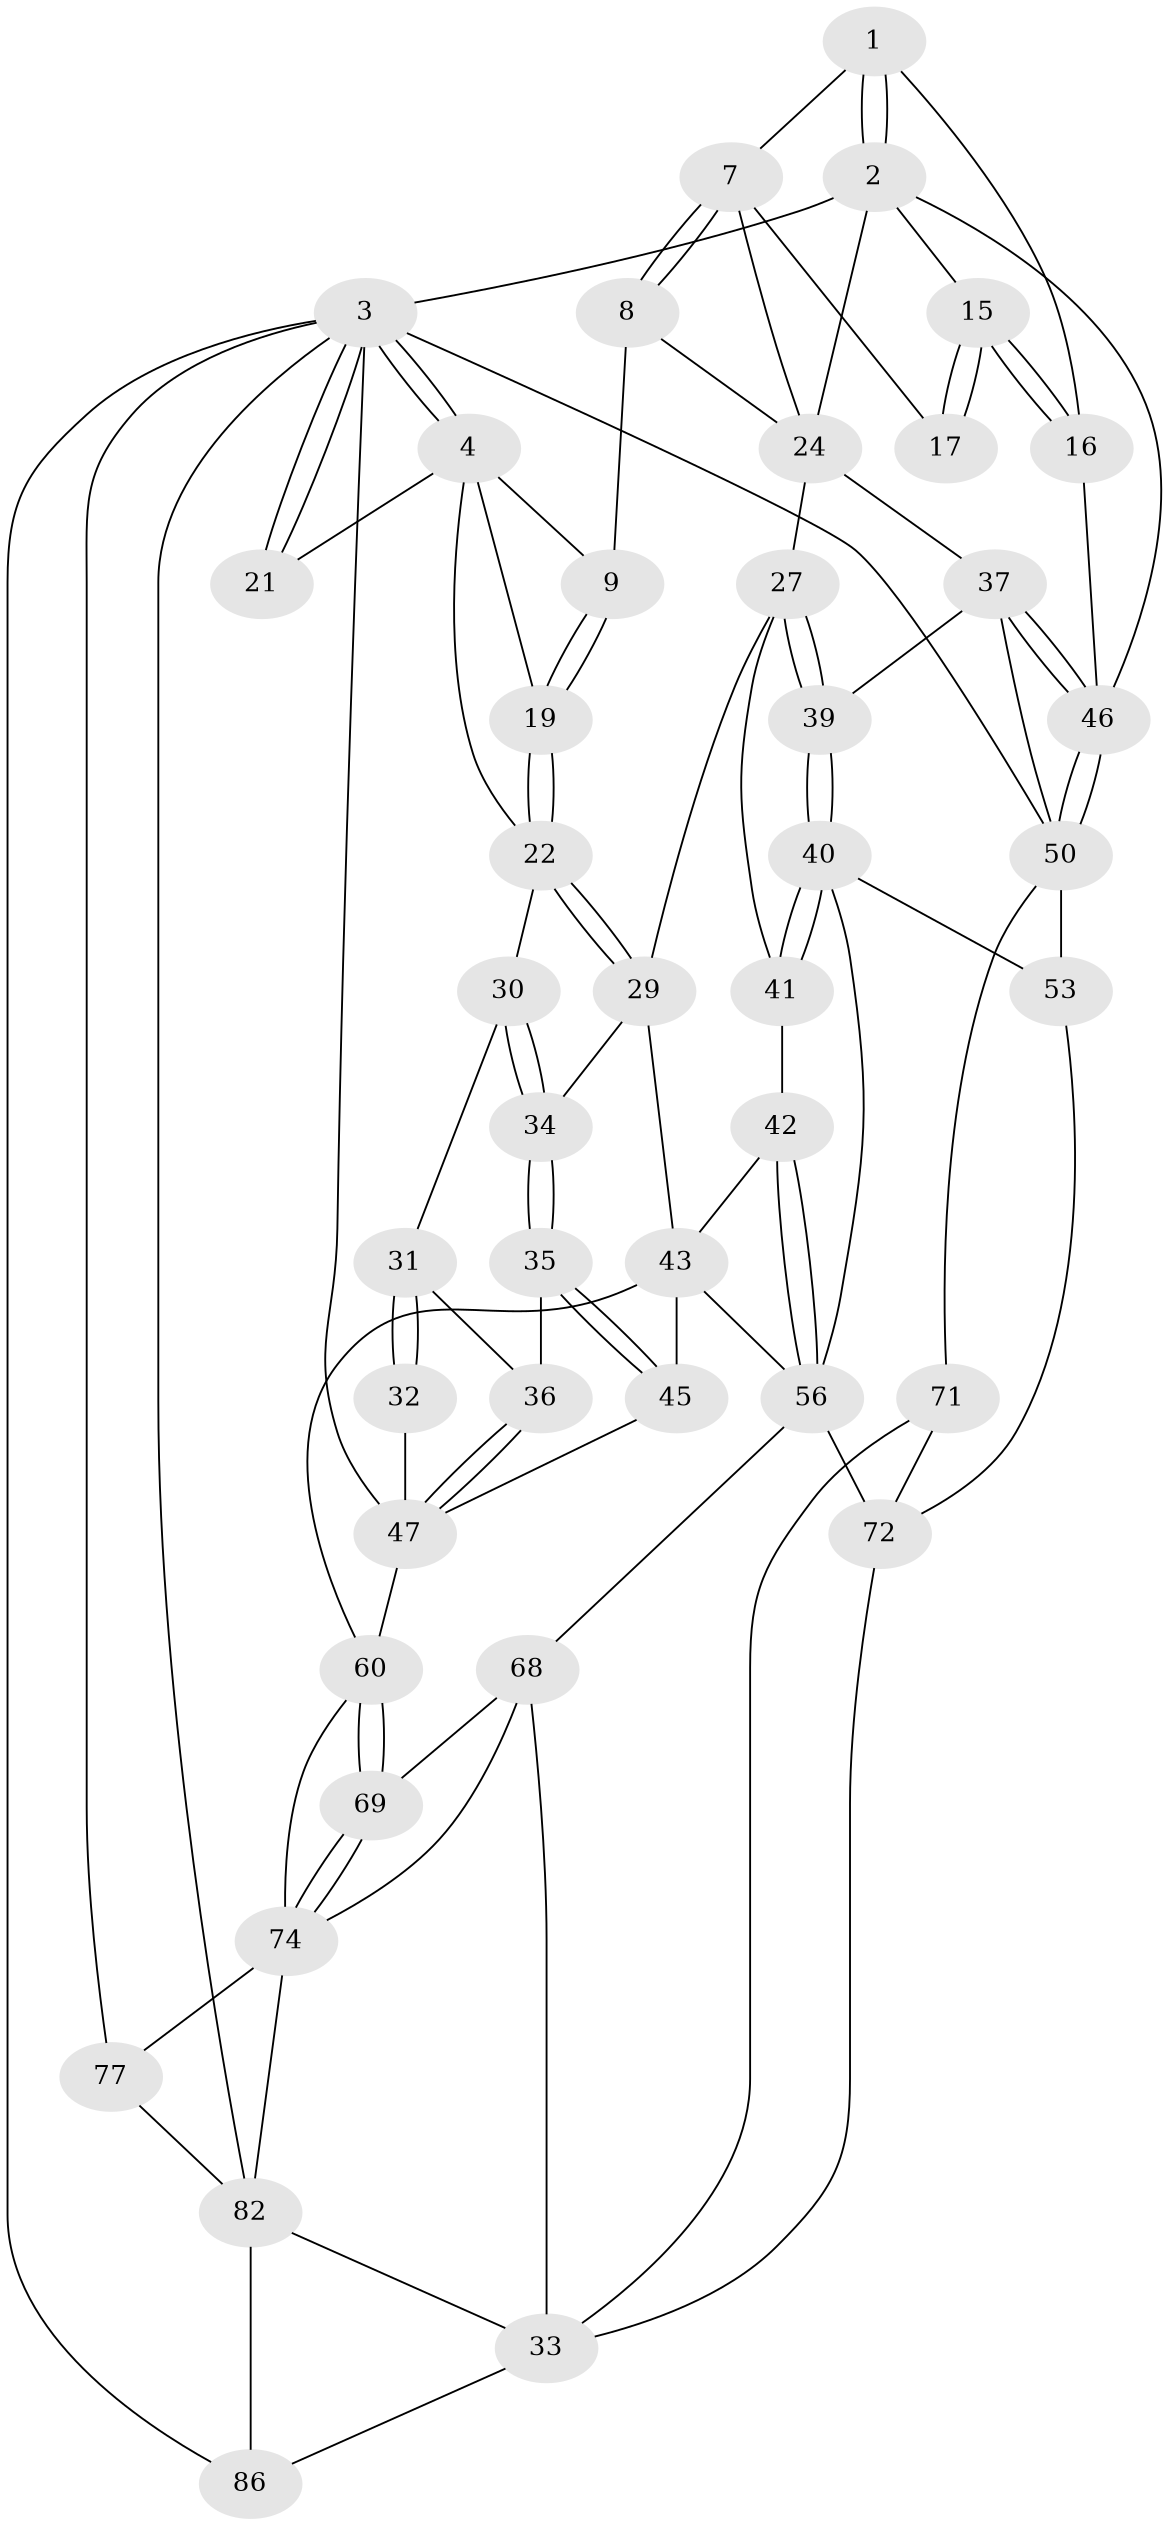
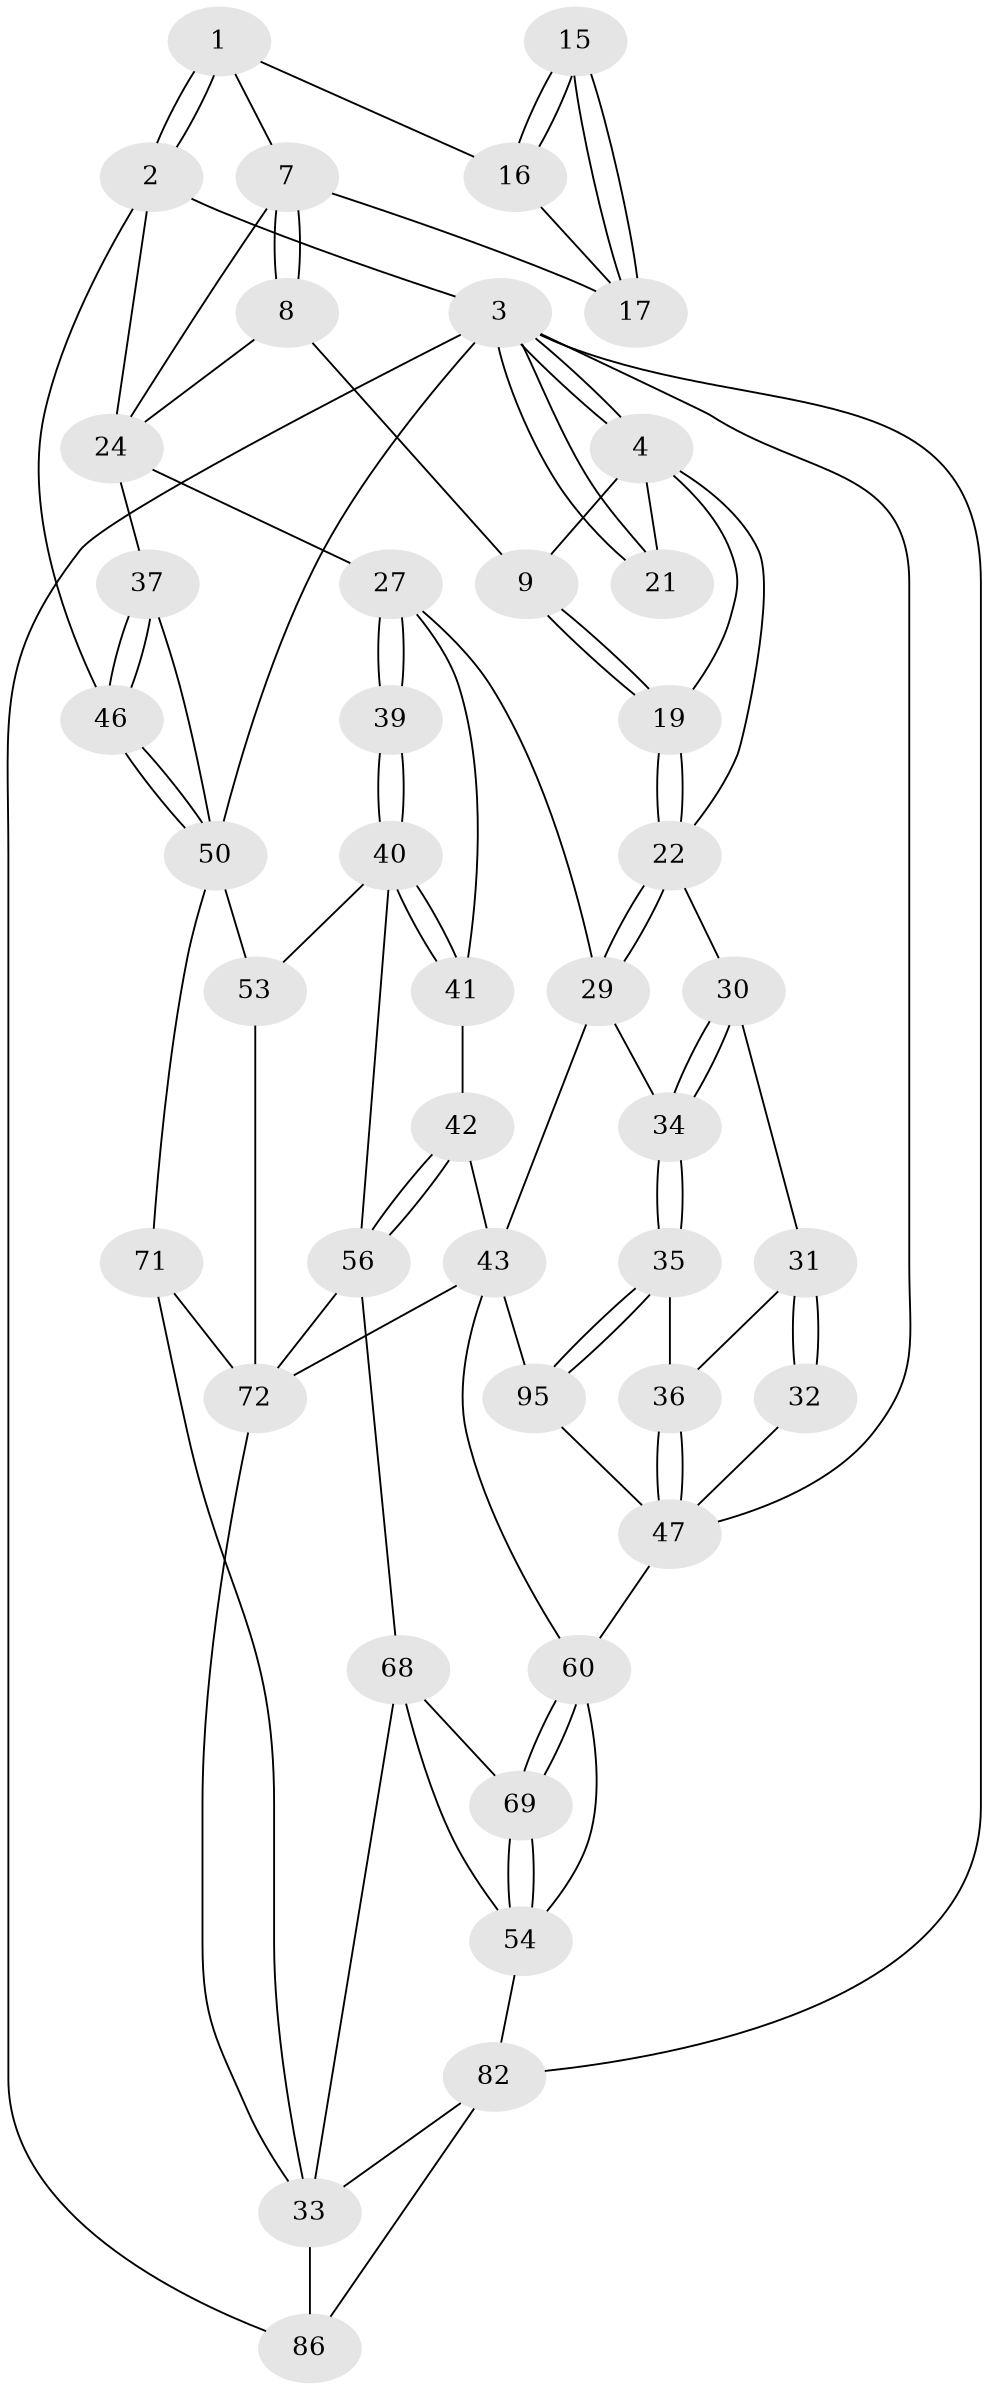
edge "2" -- "15": removed
edge "16" -- "46": now "16" -- "17"
edge "37" -- "39": removed
edge "43" -- "56": now "43" -- "72"
node "45": label "45" -> "95"
node "74": label "74" -> "54"
node "77": removed
